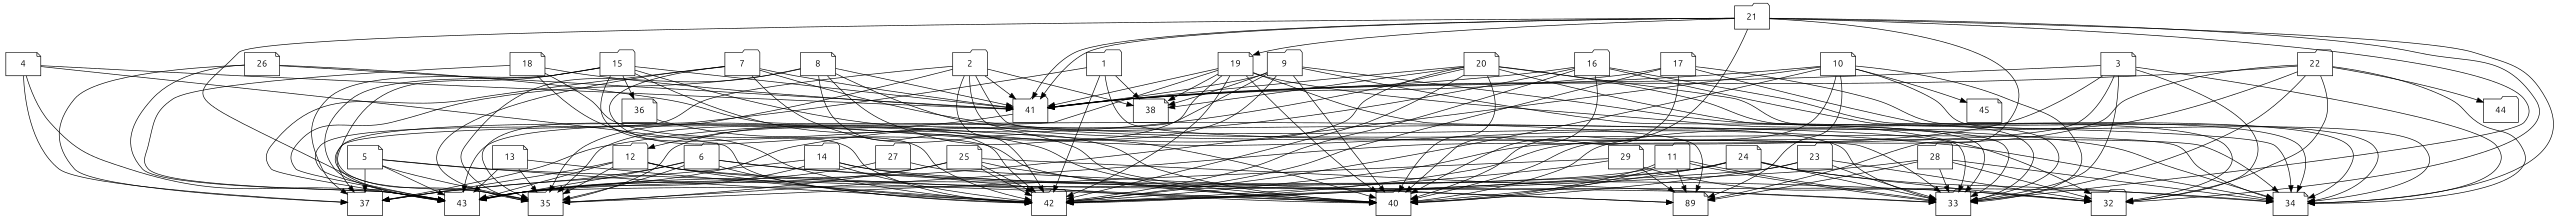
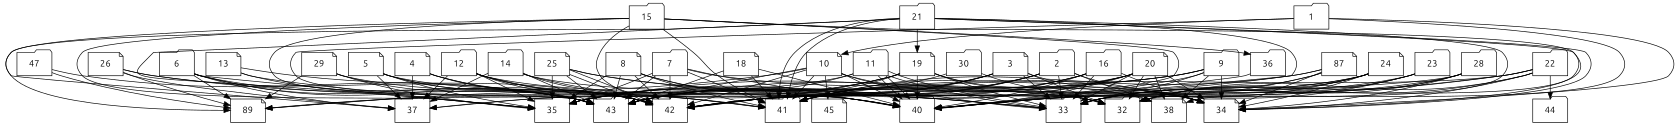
node "30": added
node "17": label "17" -> "87"
edge "3" -> "43": added
node "36": shape note -> folder
edge "1" -> "42": now "1" -> "10"
edge "41" -> "12": reversed
node "27": label "27" -> "47"
edge "18" -> "42": removed
